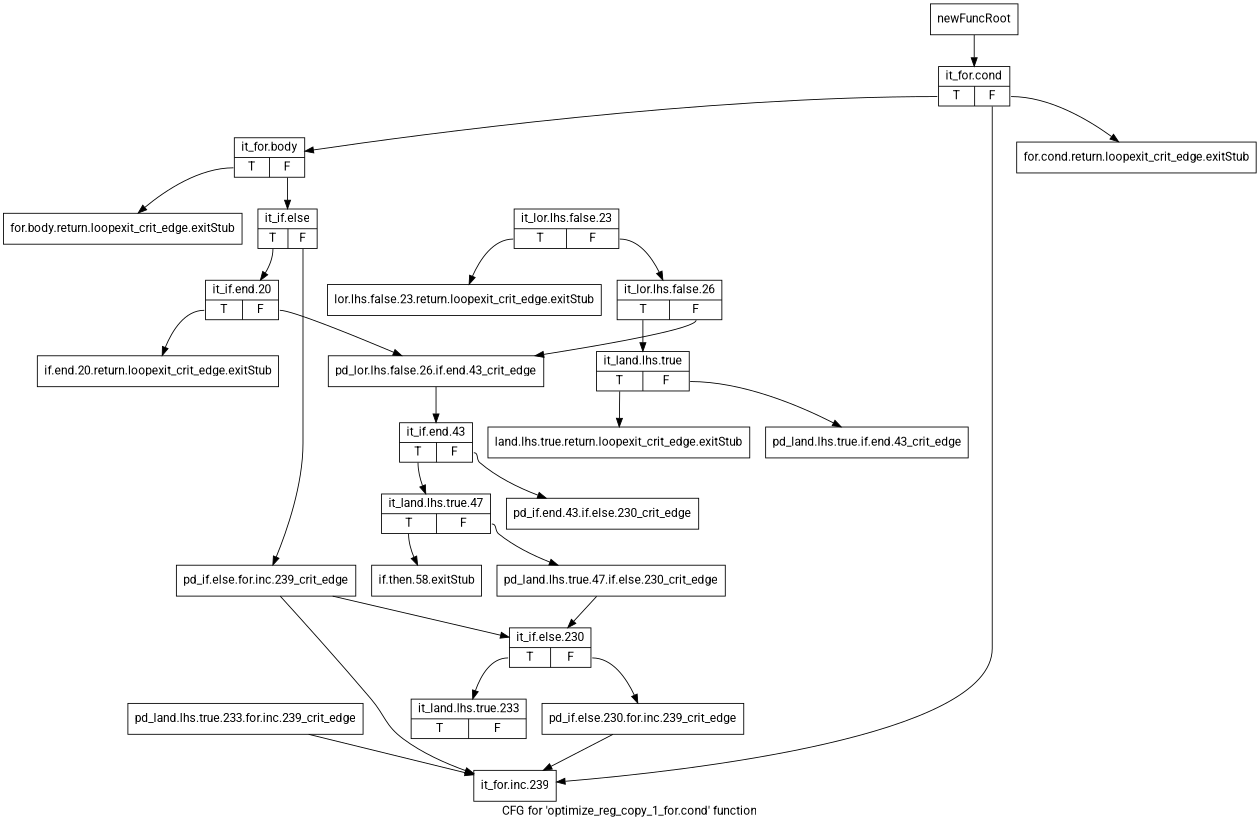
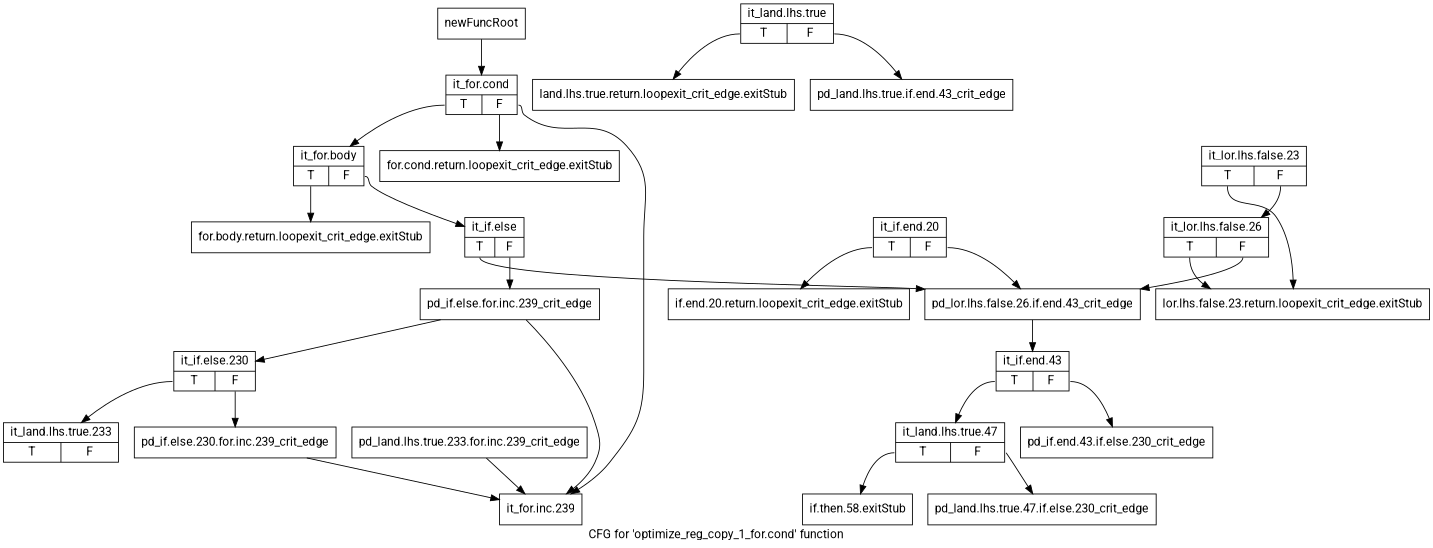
edge "it_if.else" -> "it_if.end.20": now "it_if.else" -> "pd_lor.lhs.false.26.if.end.43_crit_edge"
edge "it_lor.lhs.false.26" -> "it_land.lhs.true": now "it_lor.lhs.false.26" -> "lor.lhs.false.23.return.loopexit_crit_edge.exitStub"
edge "pd_land.lhs.true.47.if.else.230_crit_edge" -> "it_if.else.230": removed
